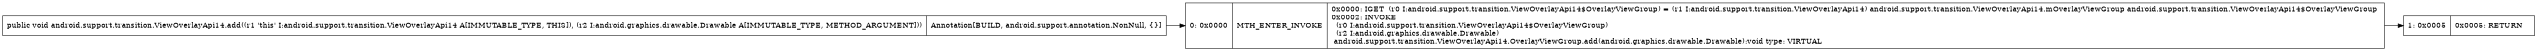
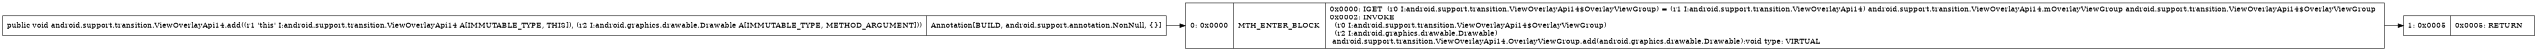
node "0: 0x0000": text "MTH_ENTER_INVOKE" -> "MTH_ENTER_BLOCK"
